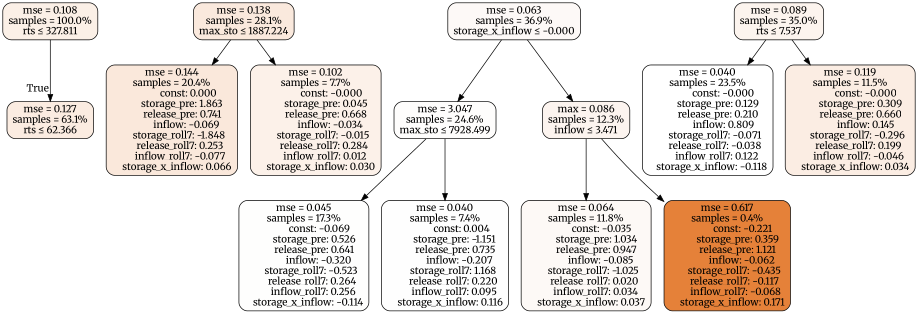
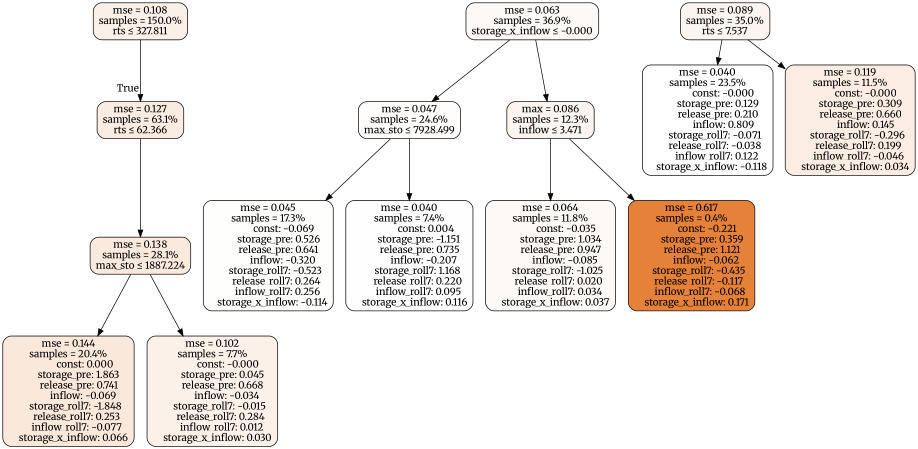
node "mse = 0.108 samples = 100.0% rts ≤ 327.811": label "mse = 0.108 samples = 100.0% rts ≤ 327.811" -> "mse = 0.108 samples = 150.0% rts ≤ 327.811"
node "mse = 3.047 samples = 24.6% max_sto ≤ 7928.499": label "mse = 3.047 samples = 24.6% max_sto ≤ 7928.499" -> "mse = 0.047 samples = 24.6% max_sto ≤ 7928.499"
edge "mse = 0.127 samples = 63.1% rts ≤ 62.366" -> "mse = 0.138 samples = 28.1% max_sto ≤ 1887.224": added
